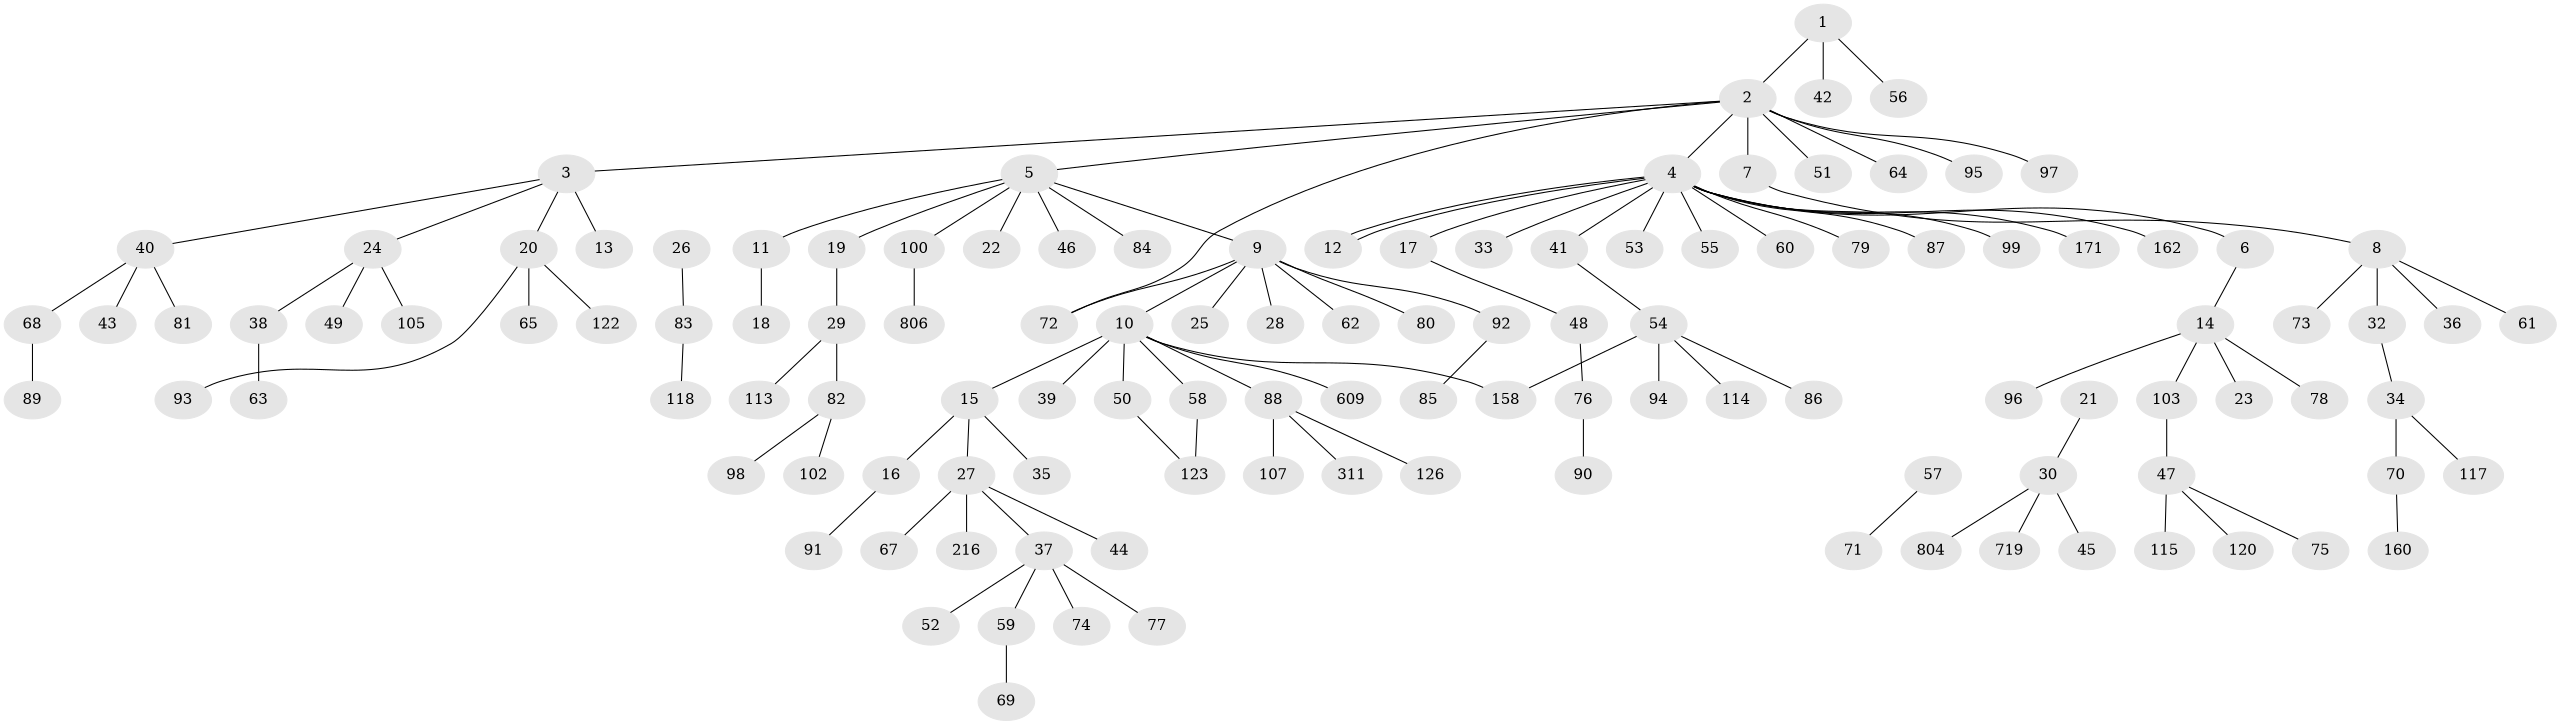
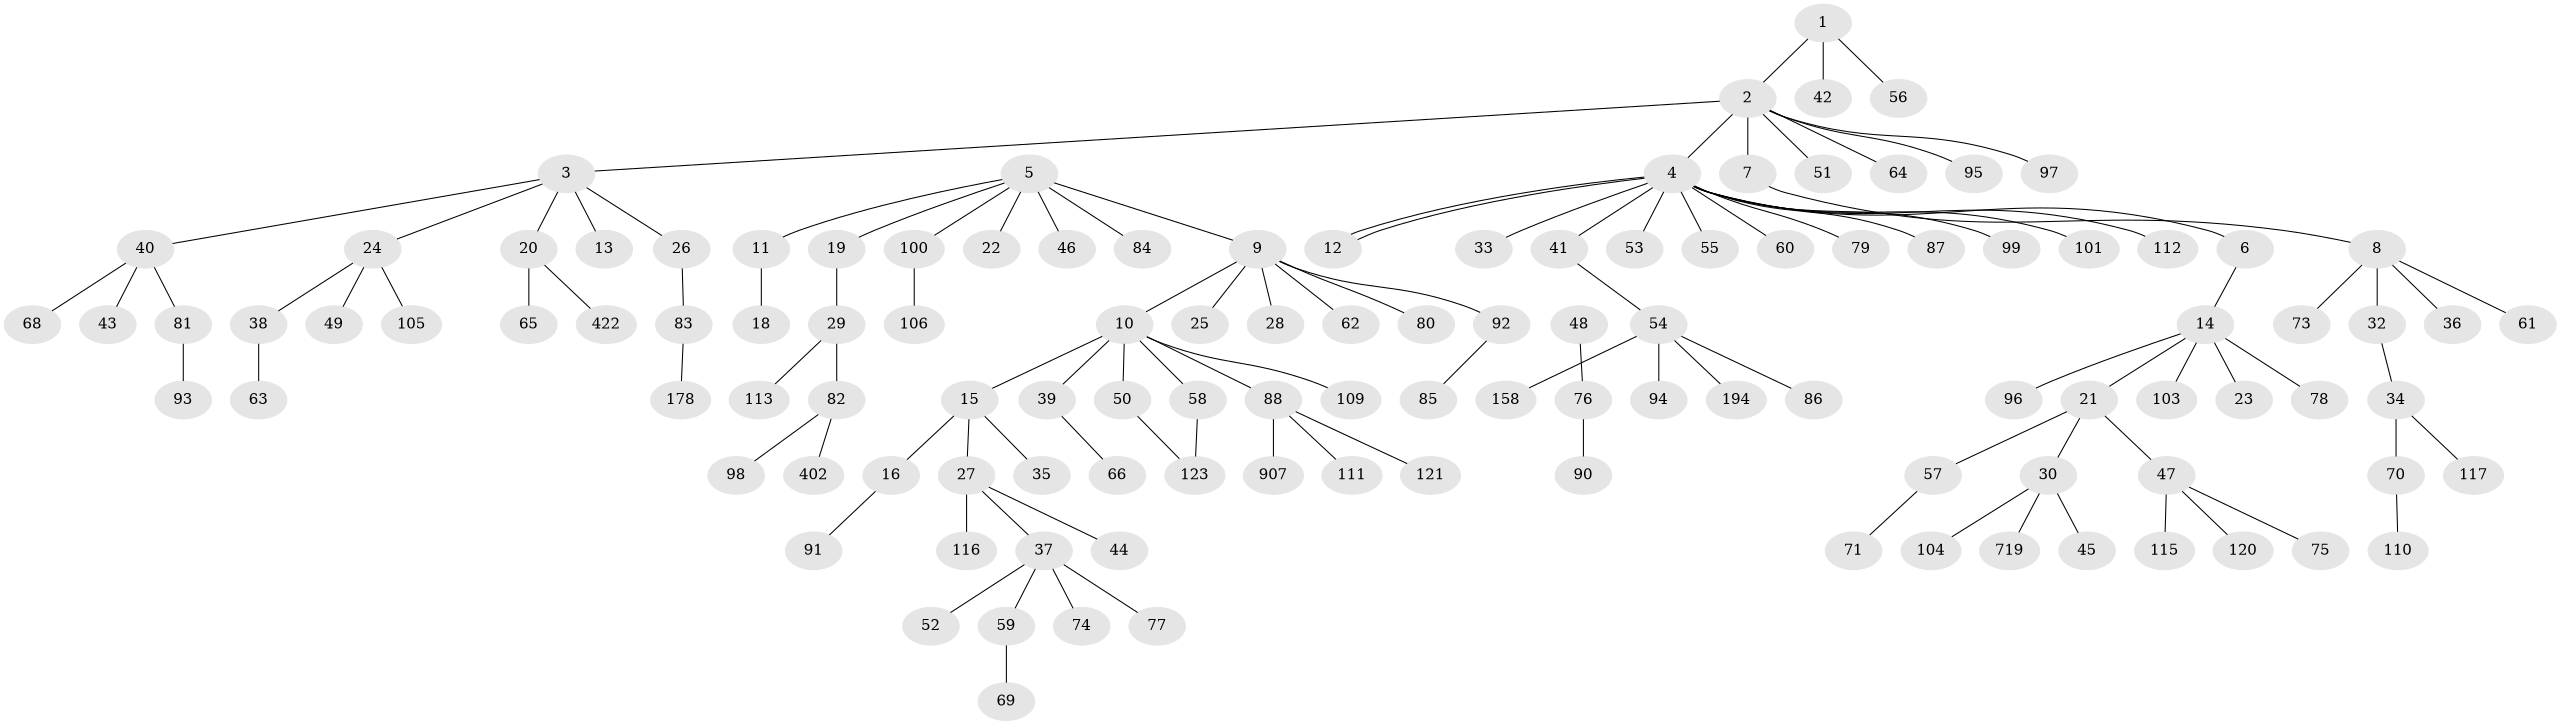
edge "2" -- "5": removed
edge "3" -- "26": added
node "17": removed
node "171": label "171" -> "101"
node "162": label "162" -> "112"
node "122": label "122" -> "422"
node "806": label "806" -> "106"
node "72": removed
edge "14" -- "21": added
edge "10" -- "158": removed
edge "20" -- "93": now "81" -- "93"
node "89": removed
node "118": label "118" -> "178"
node "609": label "609" -> "109"
node "114": label "114" -> "194"
edge "21" -- "57": added
edge "103" -- "47": now "21" -- "47"
node "102": label "102" -> "402"
node "66": added
node "107": label "107" -> "907"
node "311": label "311" -> "111"
node "126": label "126" -> "121"
node "67": removed
node "216": label "216" -> "116"
node "804": label "804" -> "104"
node "160": label "160" -> "110"
